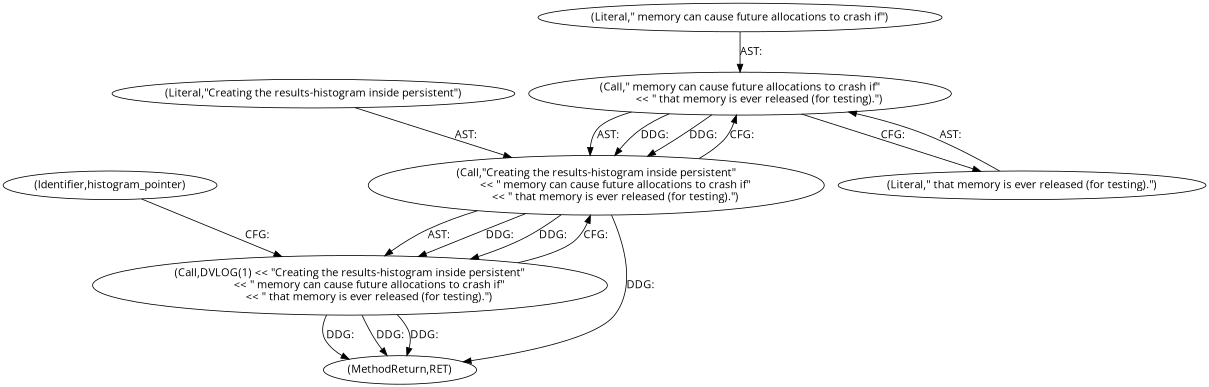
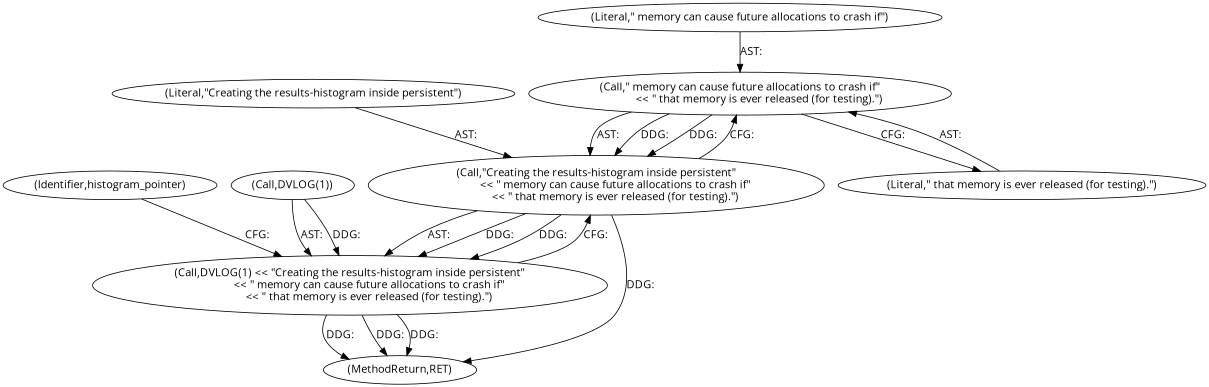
node "(Call,DVLOG(1))": added
